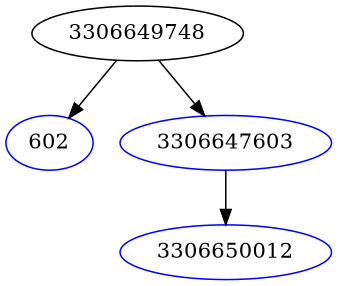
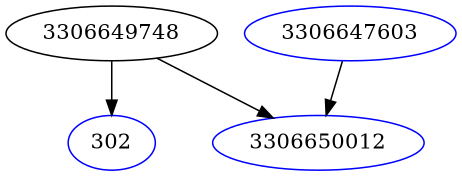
edge "3306649748" -> "3306647603": now "3306649748" -> "3306650012"
node "602": label "602" -> "302"
